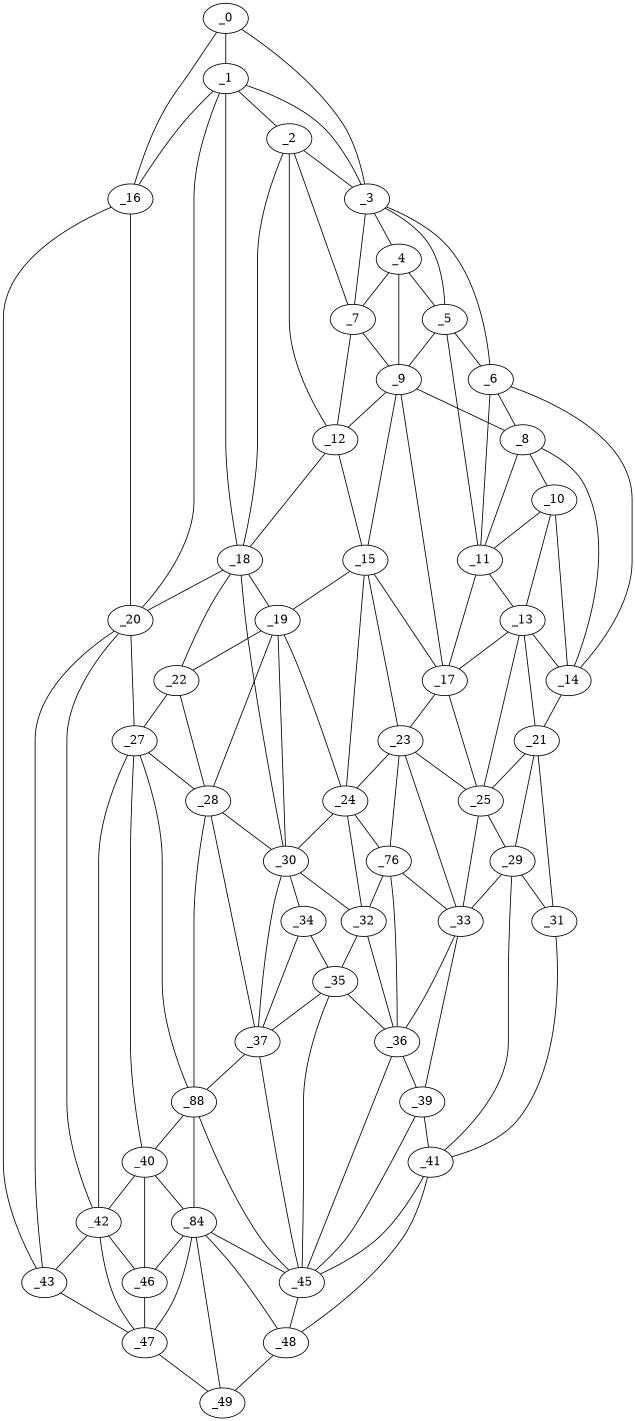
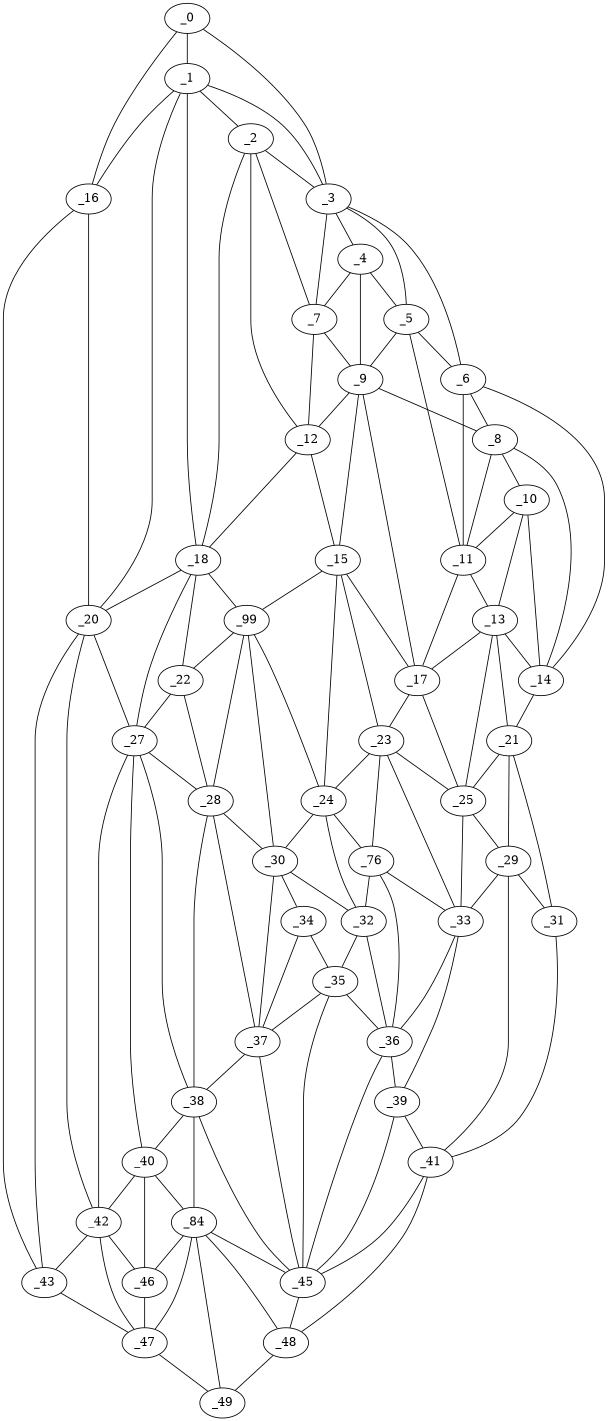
node "_19": label "_19" -> "_99"
edge "_18" -- "_30": now "_18" -- "_27"
node "_88": label "_88" -> "_38"
